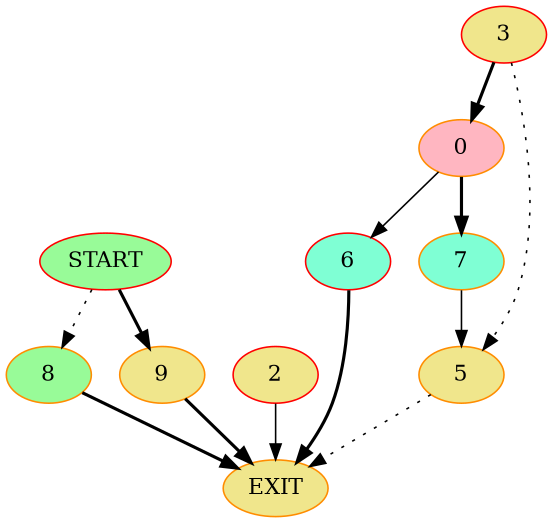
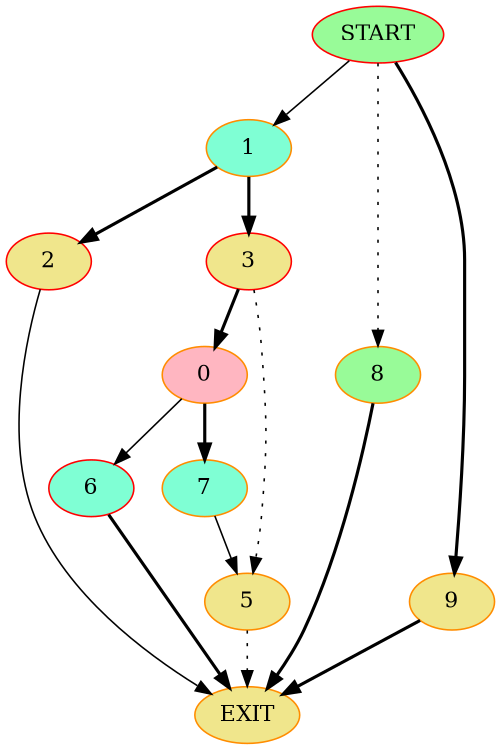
node "1": added
